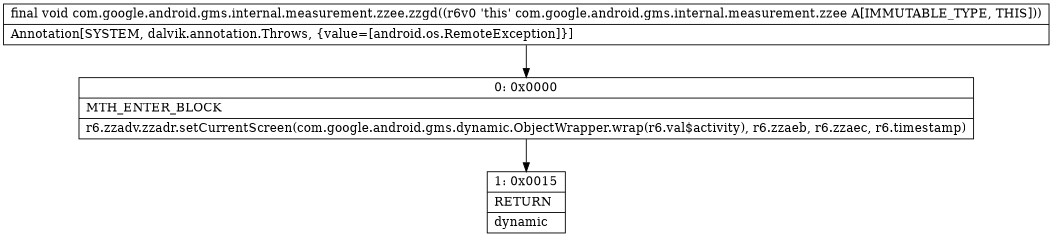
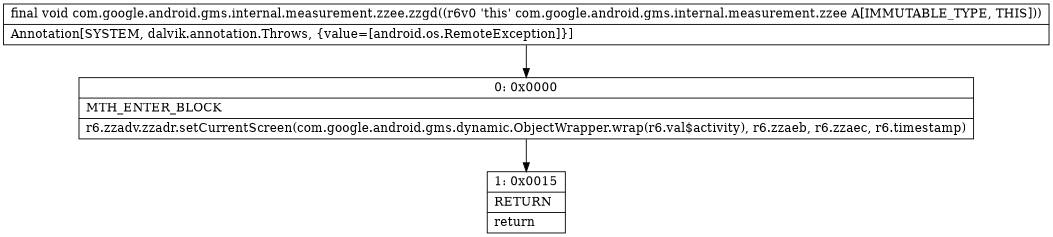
node "1: 0x0015": text "dynamic" -> "return"
